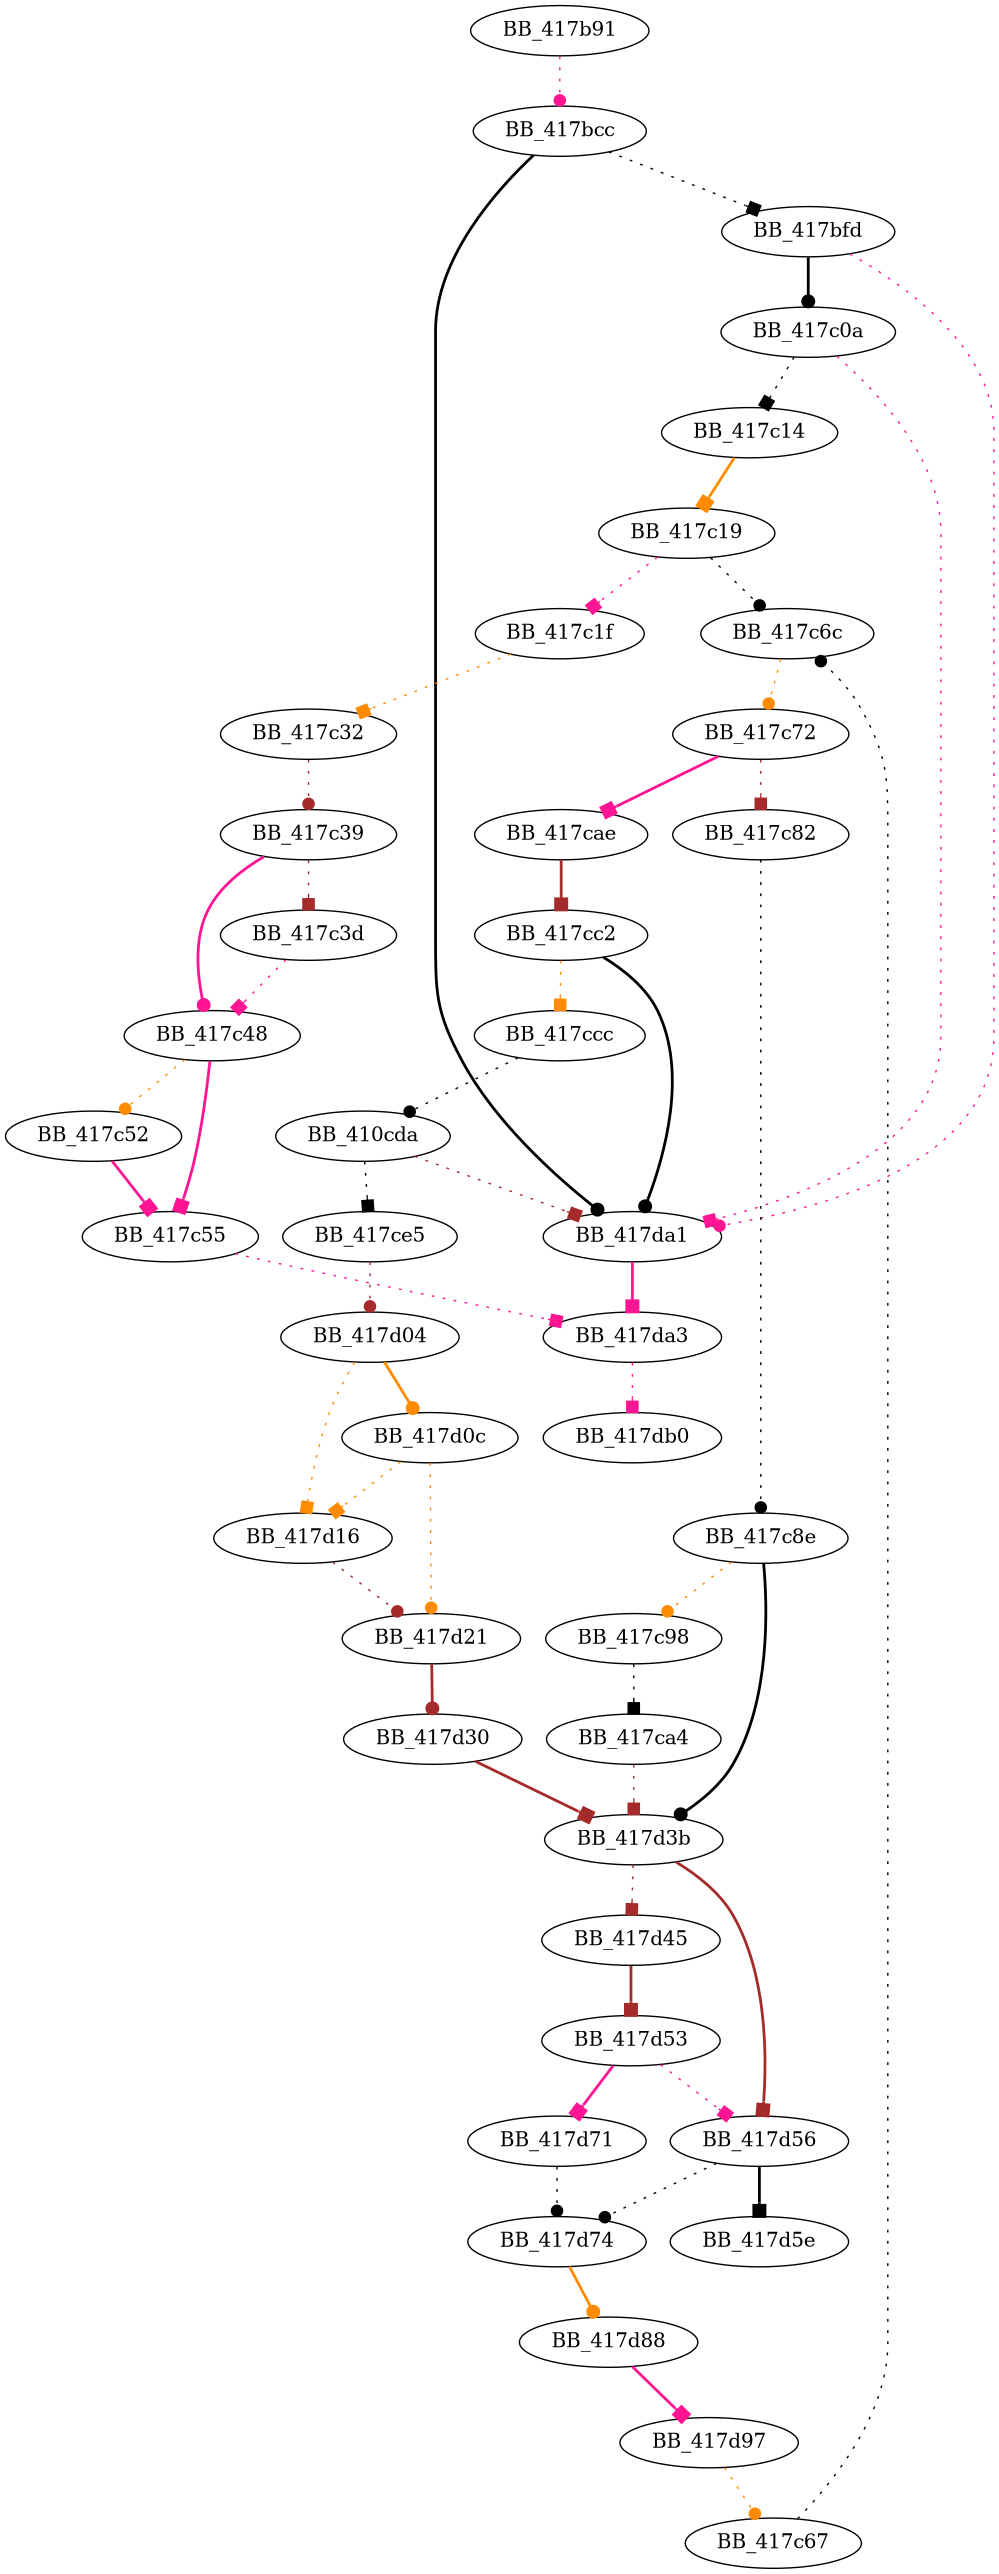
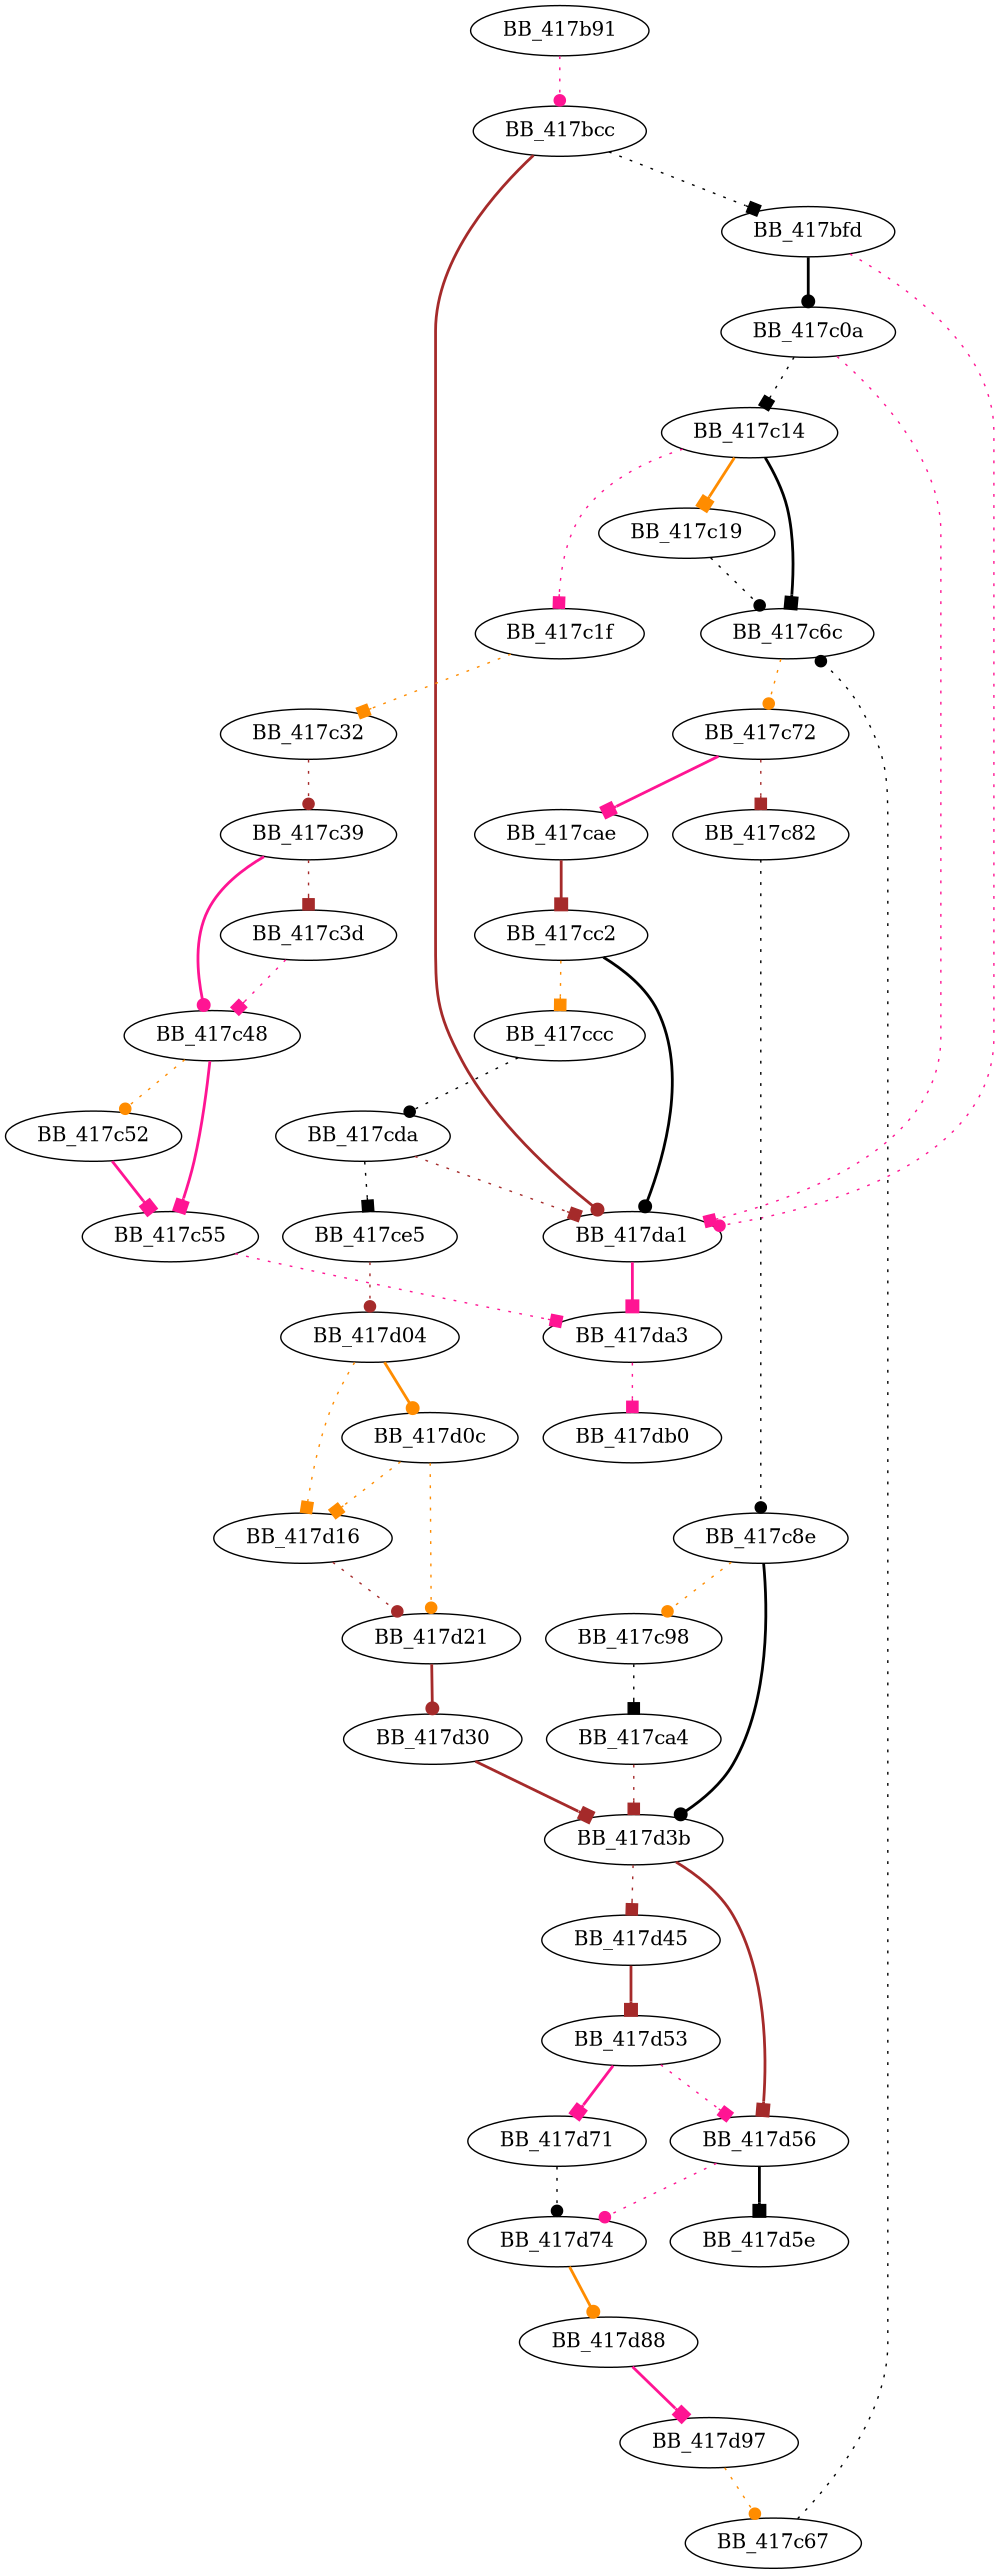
edge "BB_417c14" -> "BB_417c6c": added
edge "BB_417c19" -> "BB_417c1f": now "BB_417c14" -> "BB_417c1f"
edge "BB_417bcc" -> "BB_417da1": color black -> brown
node "BB_410cda": label "BB_410cda" -> "BB_417cda"
edge "BB_417d56" -> "BB_417d74": color black -> deeppink
